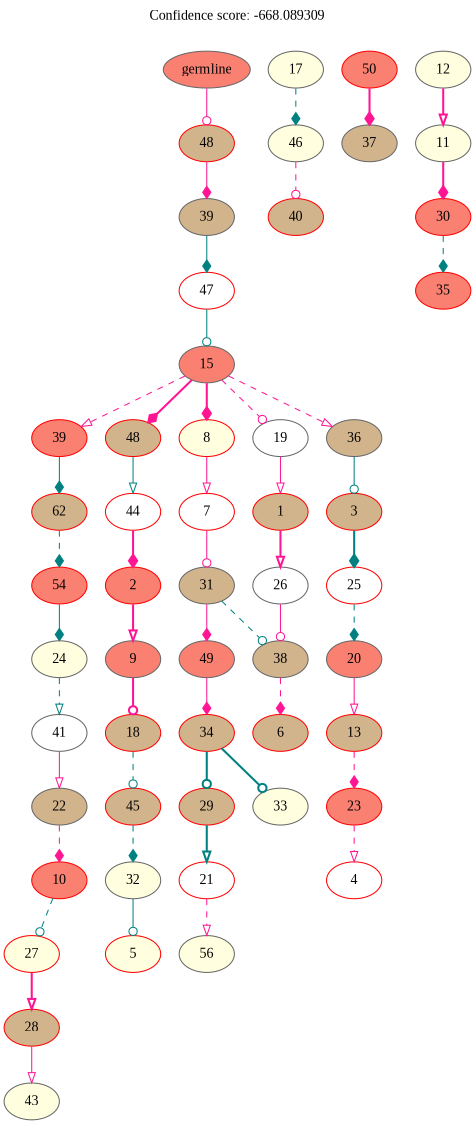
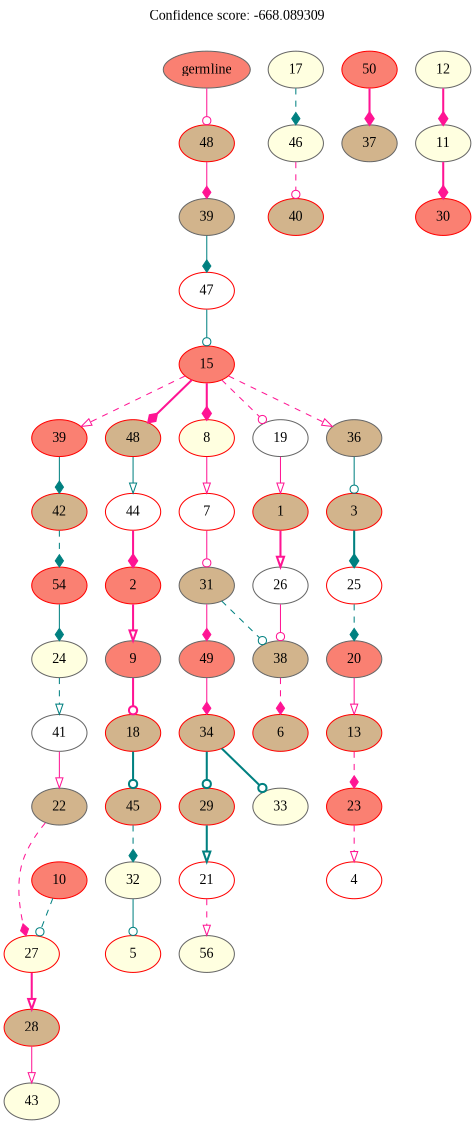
edge "12" -> "11": arrowhead onormal -> diamond
node "35": removed
node "15": color gray40 -> red
node "62": label "62" -> "42"
edge "18" -> "45": style dashed -> bold
edge "22" -> "10": now "22" -> "27"
